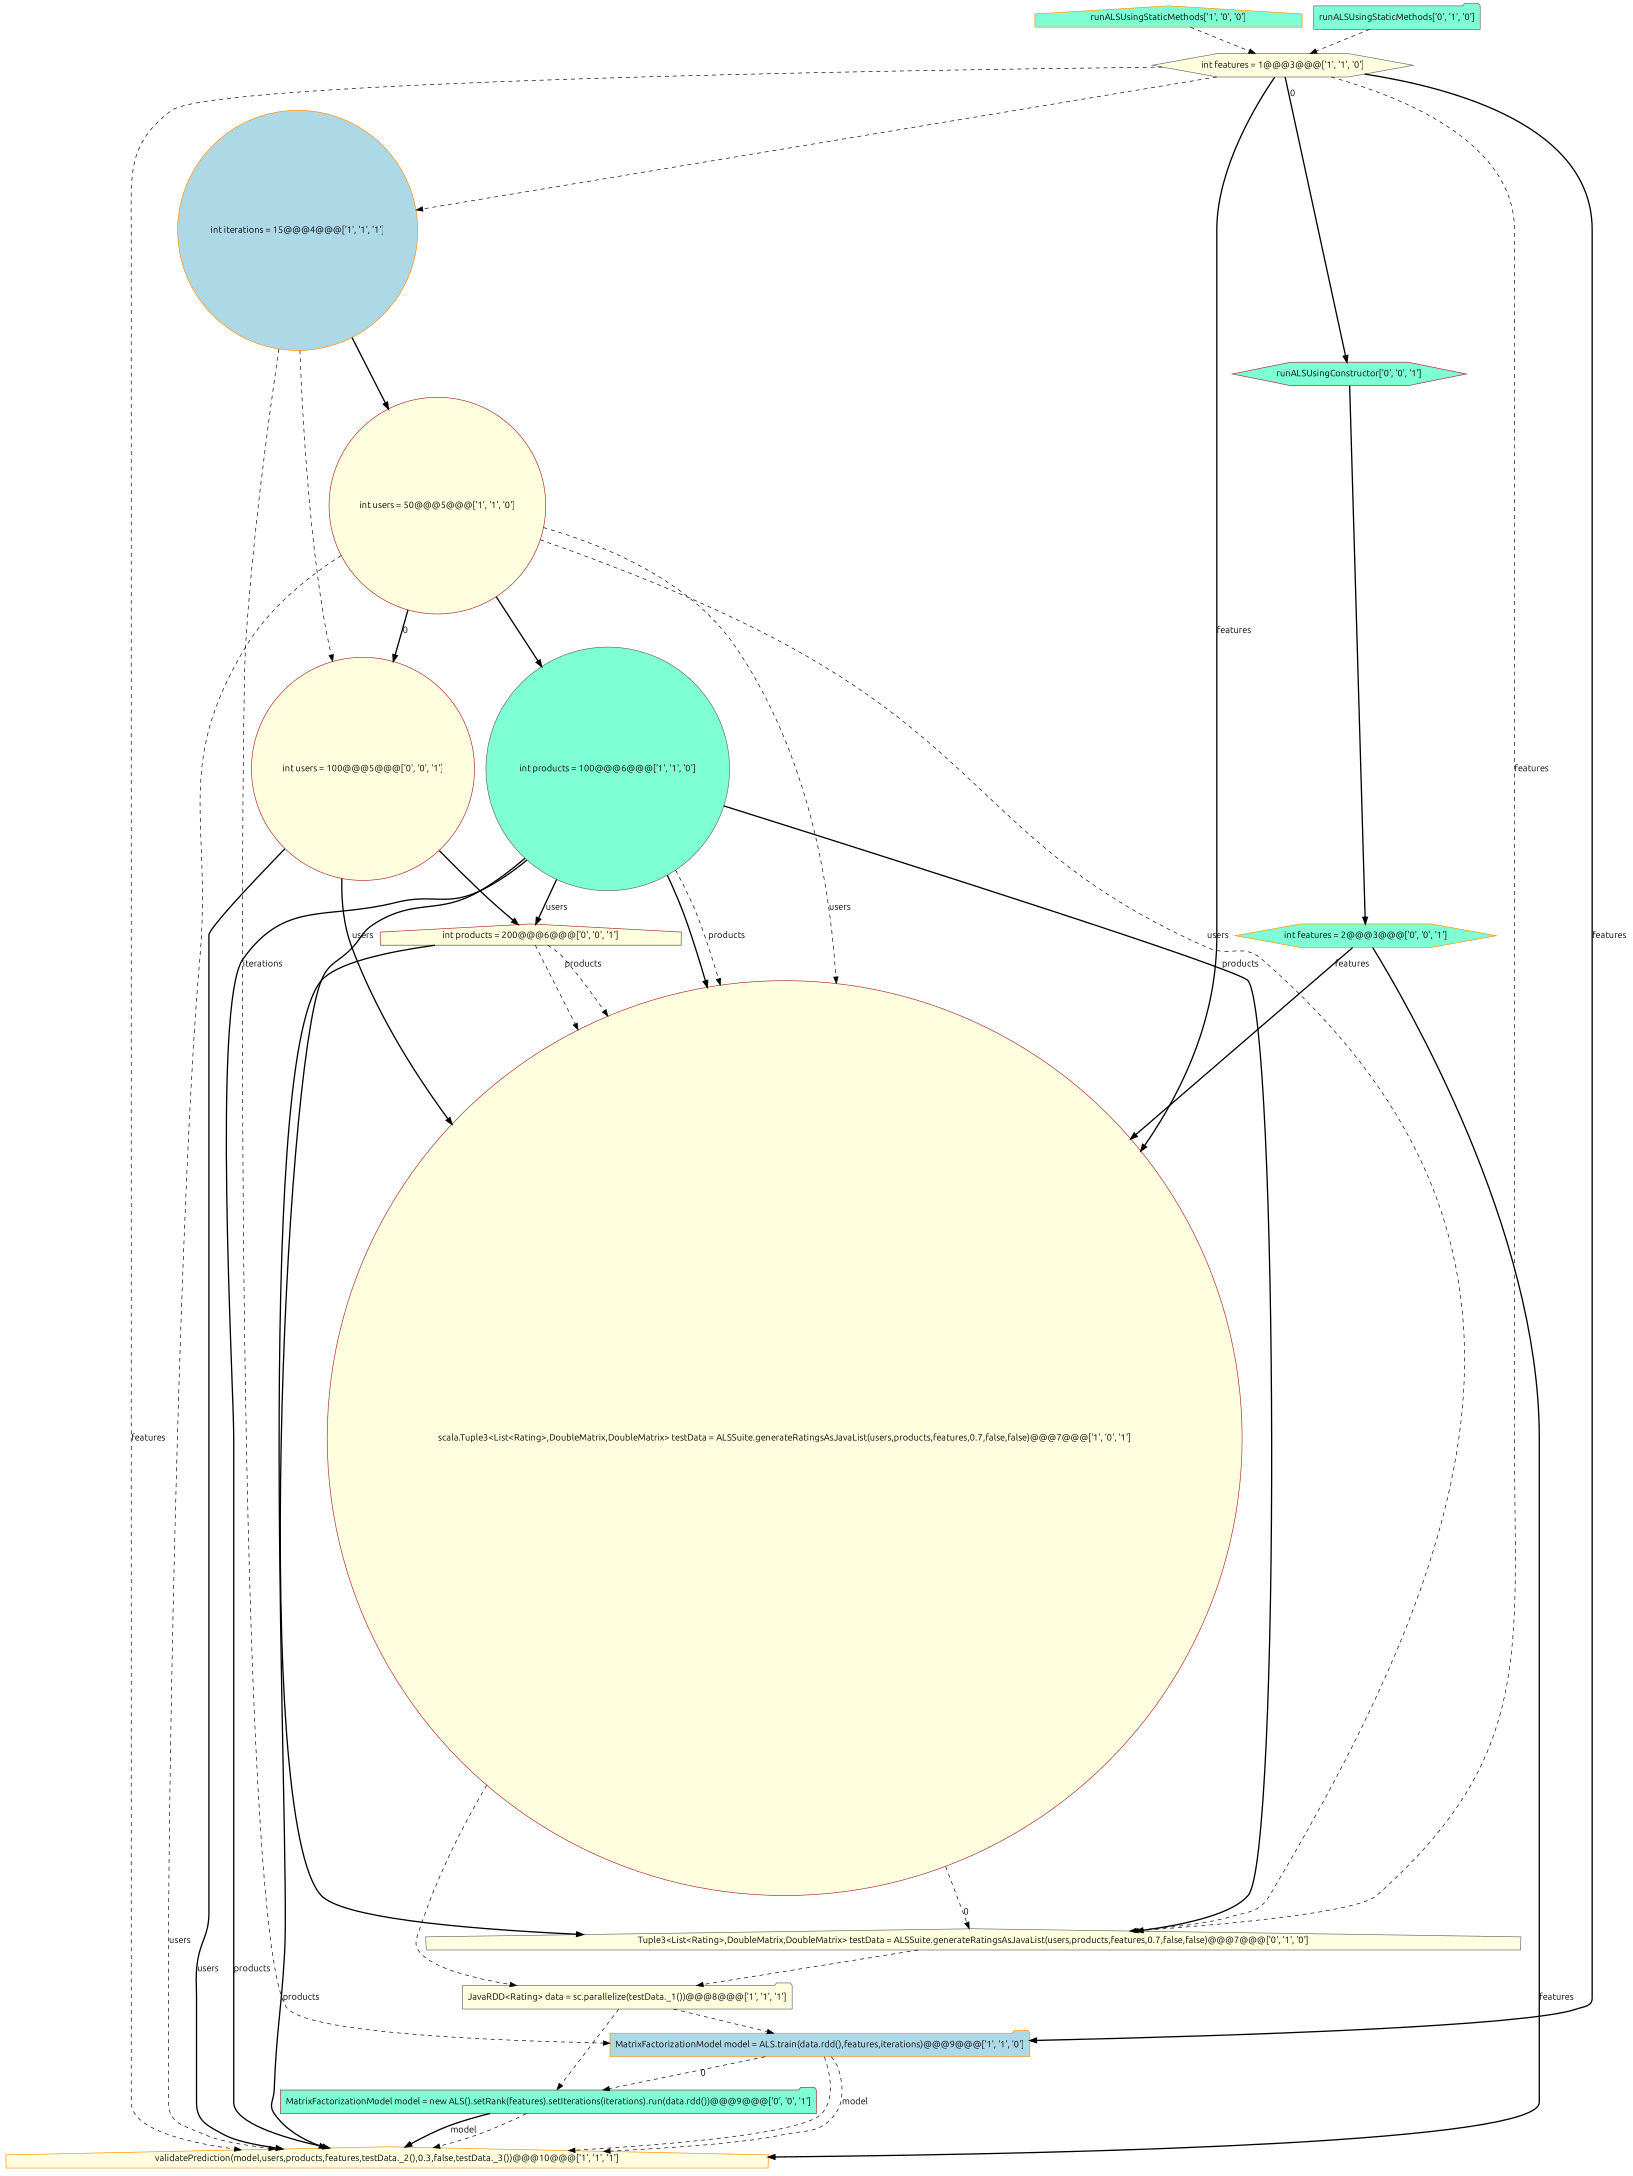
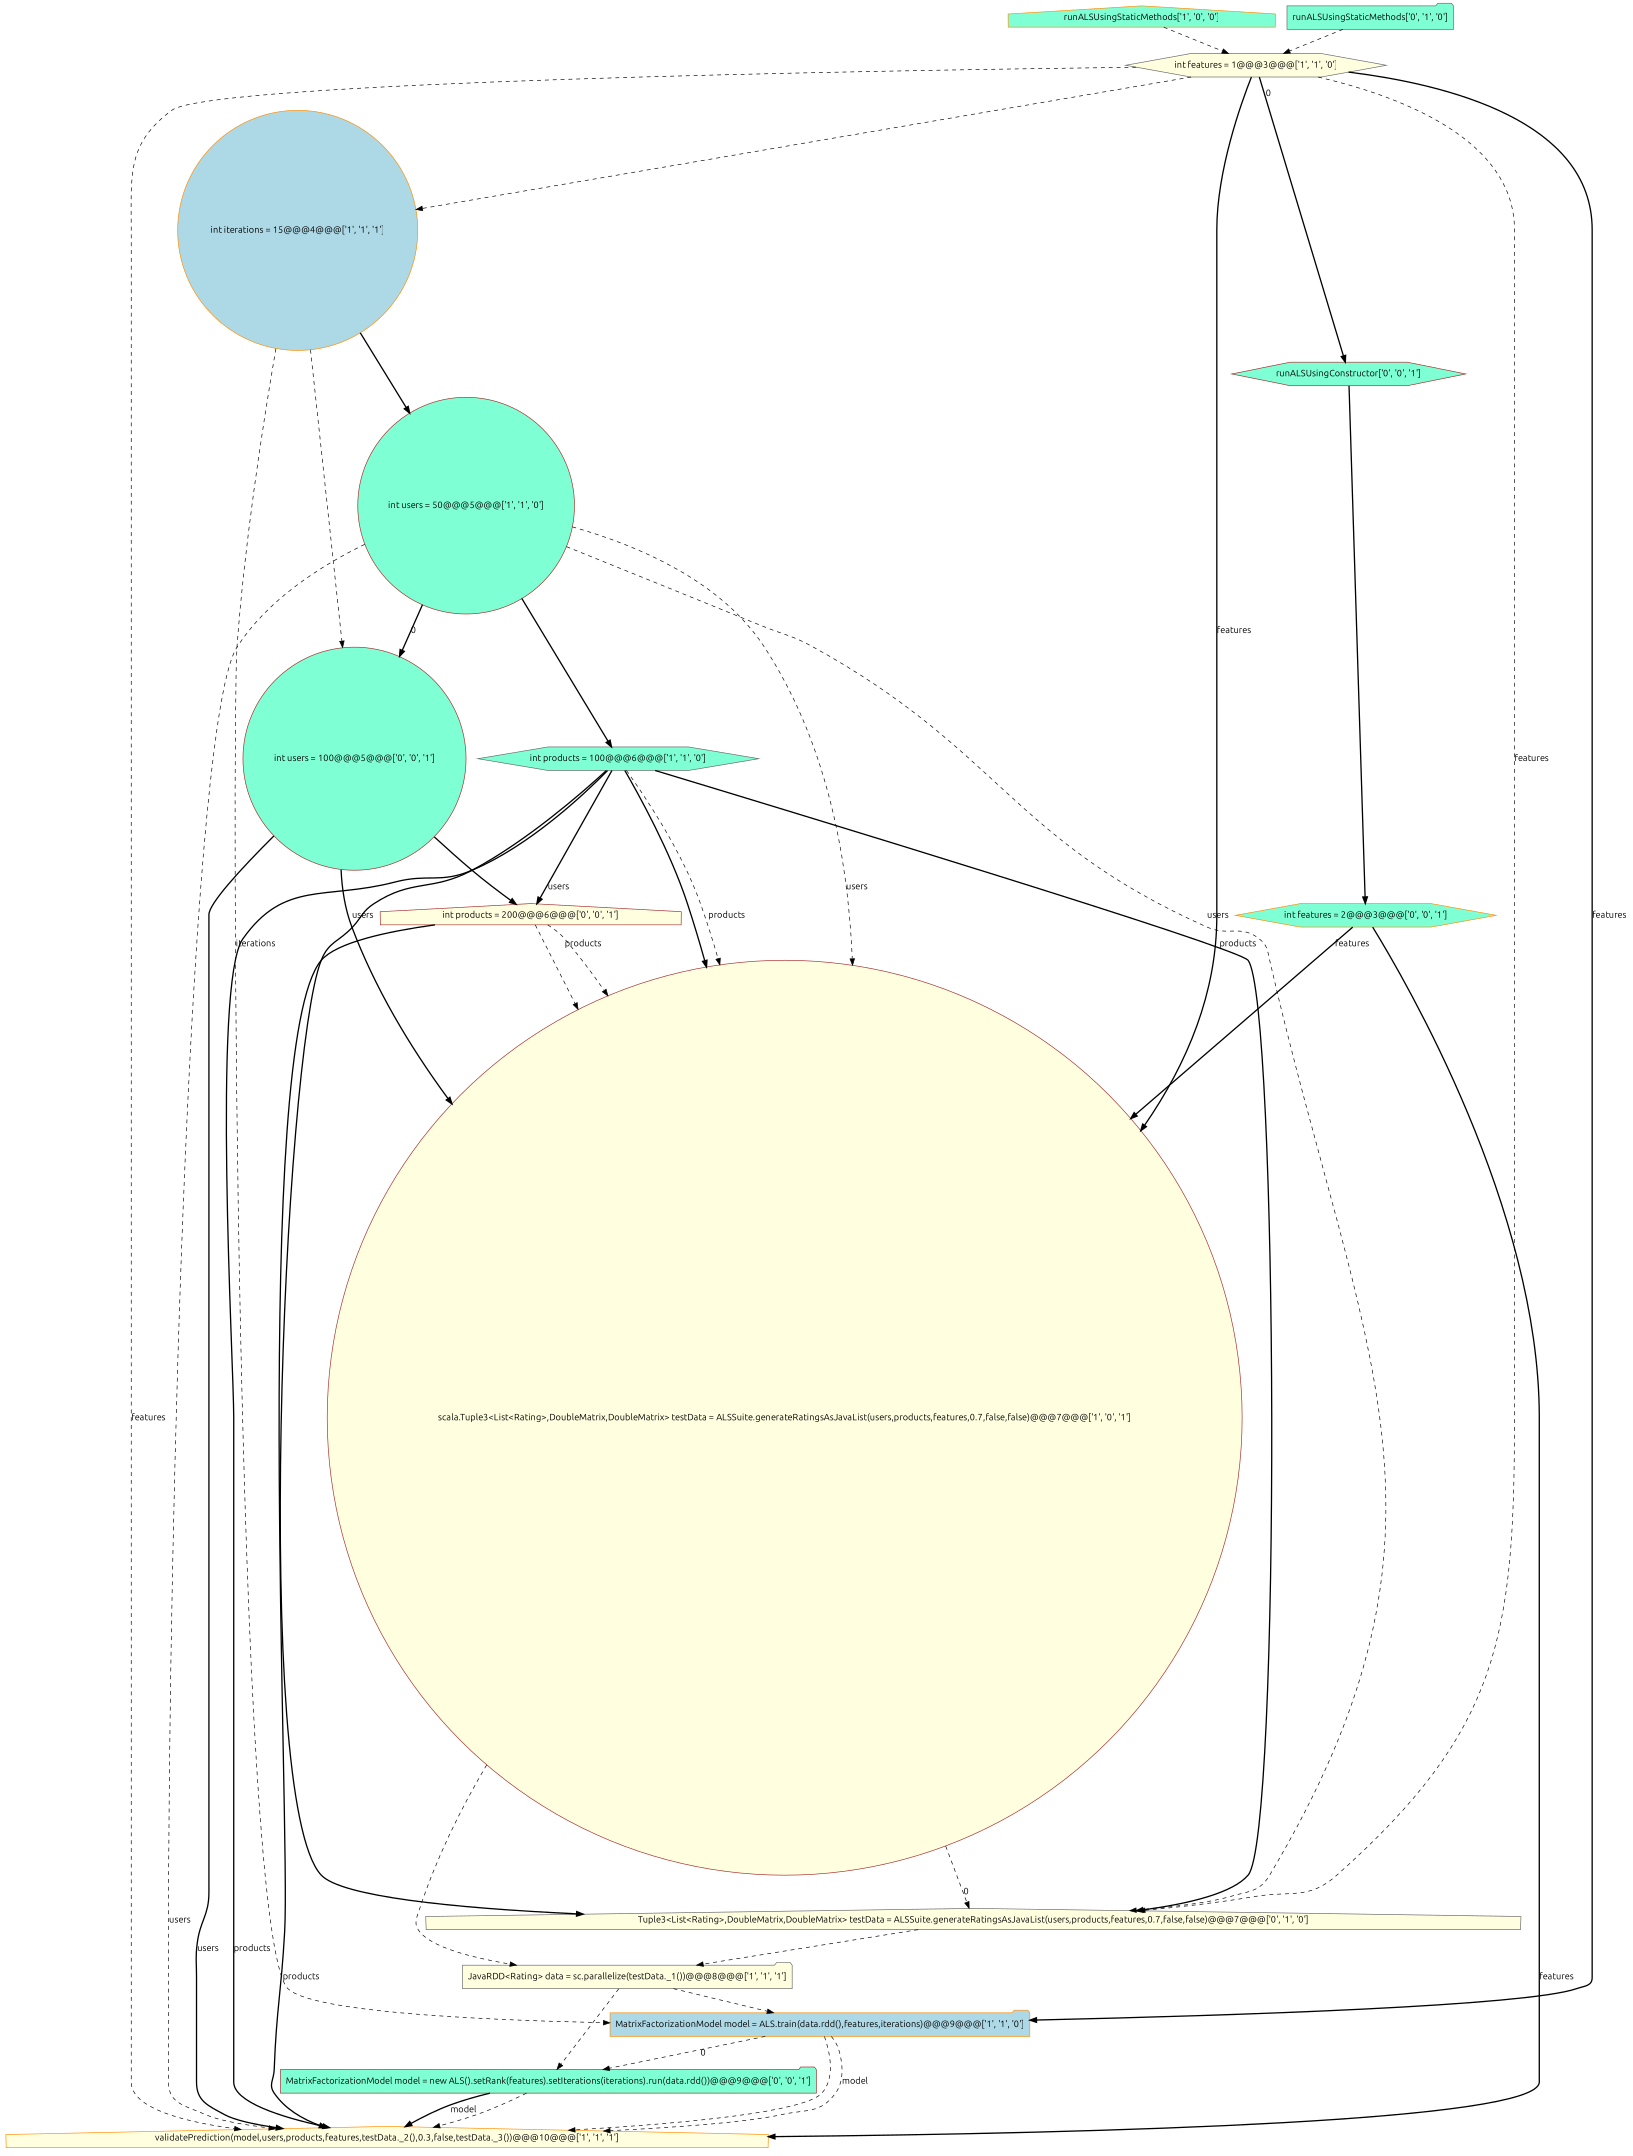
node "int users = 50@@@5@@@['1', '1', '0']": fillcolor lightyellow -> aquamarine
node "int users = 100@@@5@@@['0', '0', '1']": fillcolor lightyellow -> aquamarine
node "int products = 100@@@6@@@['1', '1', '0']": shape circle -> hexagon
